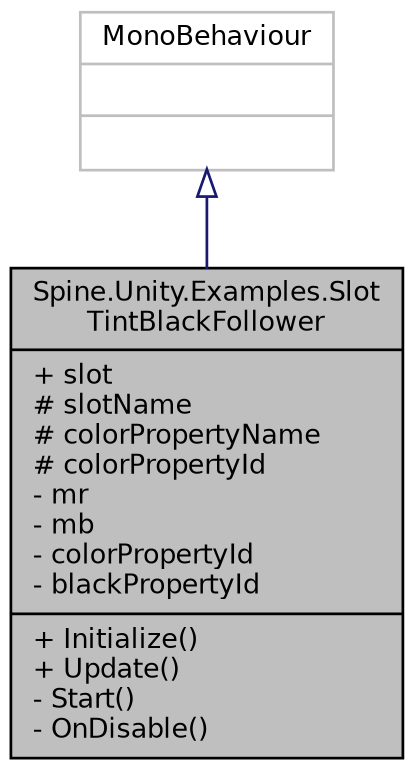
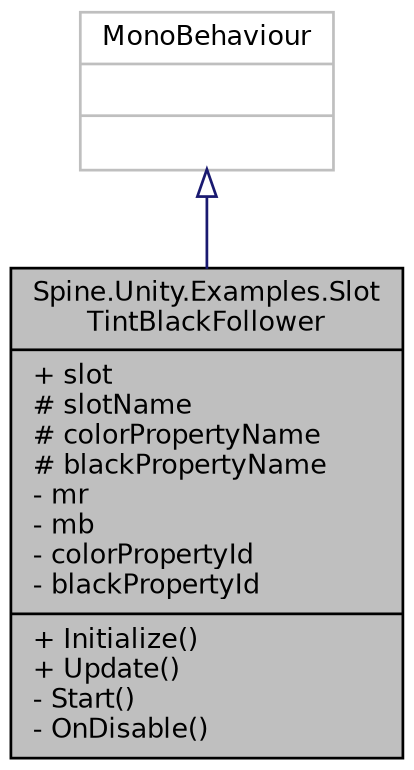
node "Spine.Unity.Examples.Slot": text "# colorPropertyId" -> "# blackPropertyName"
